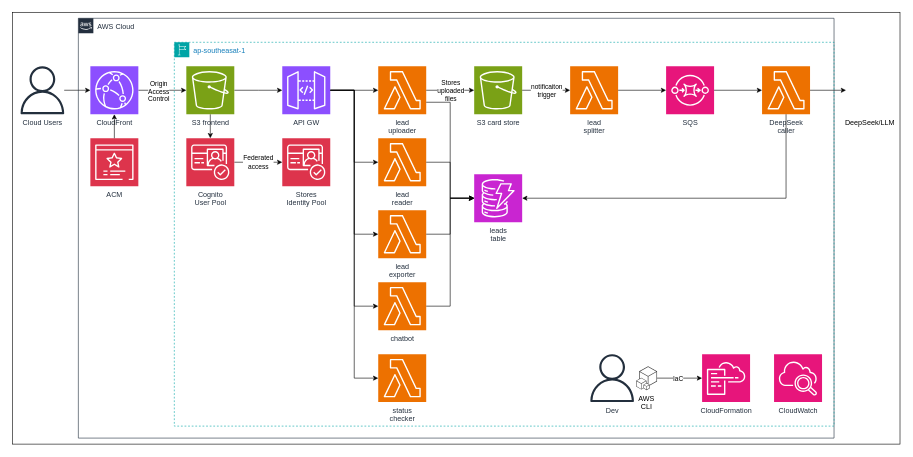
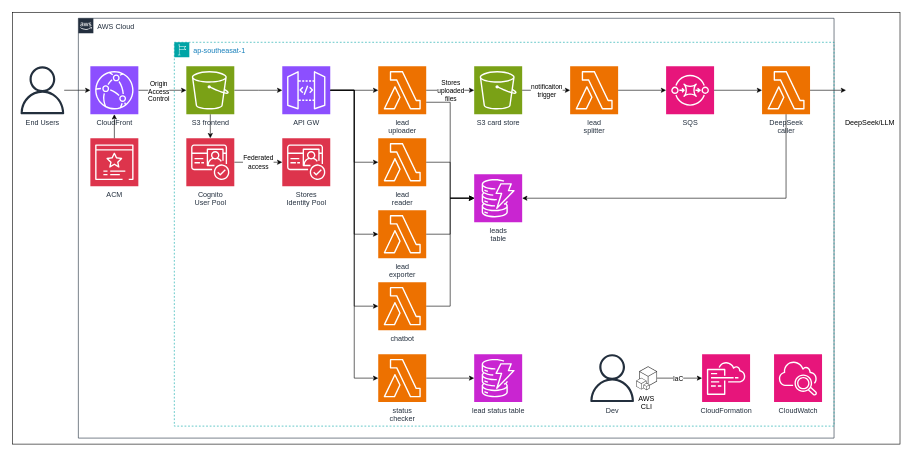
node "Cloud Users": label "Cloud Users" -> "End Users"
edge "status checker" -> "lead status table": added
node "lead status table": added
